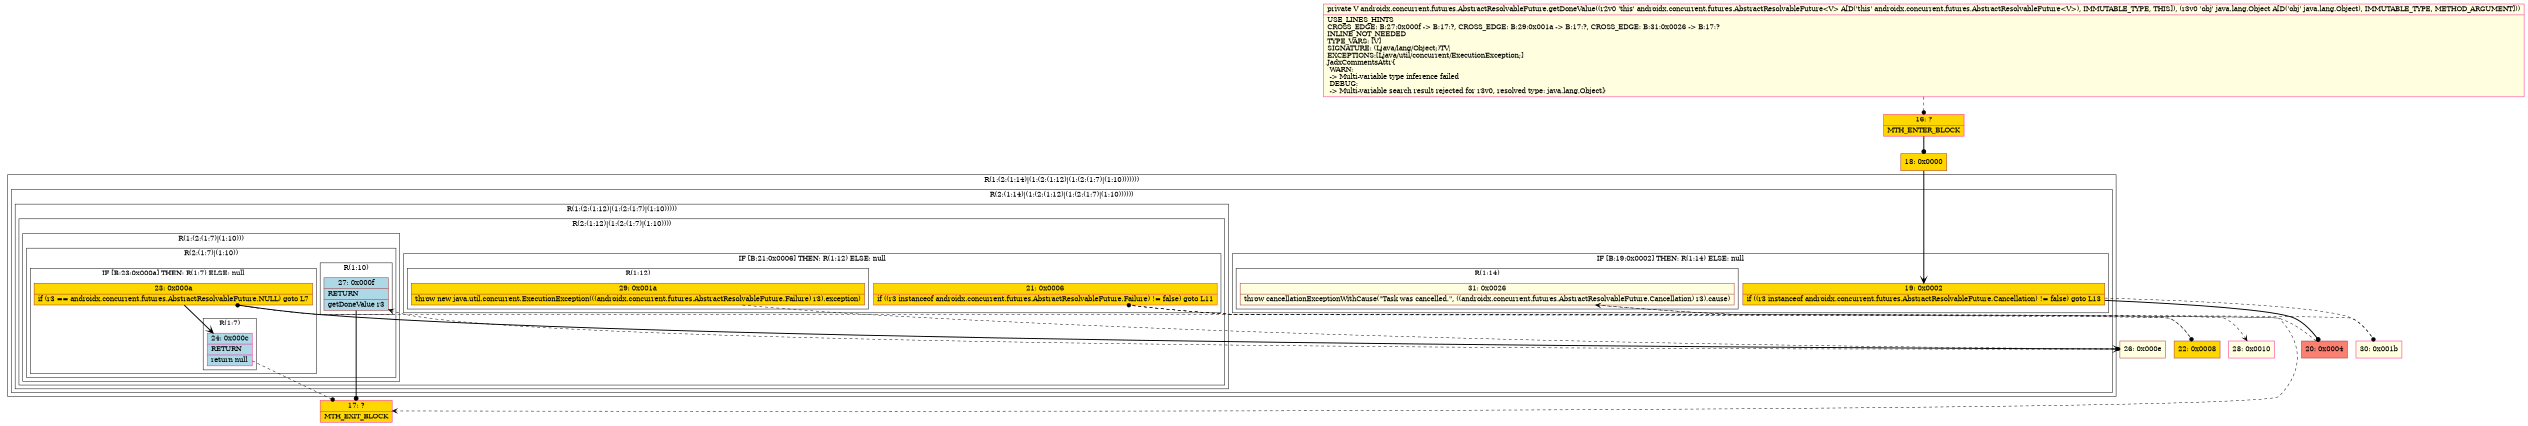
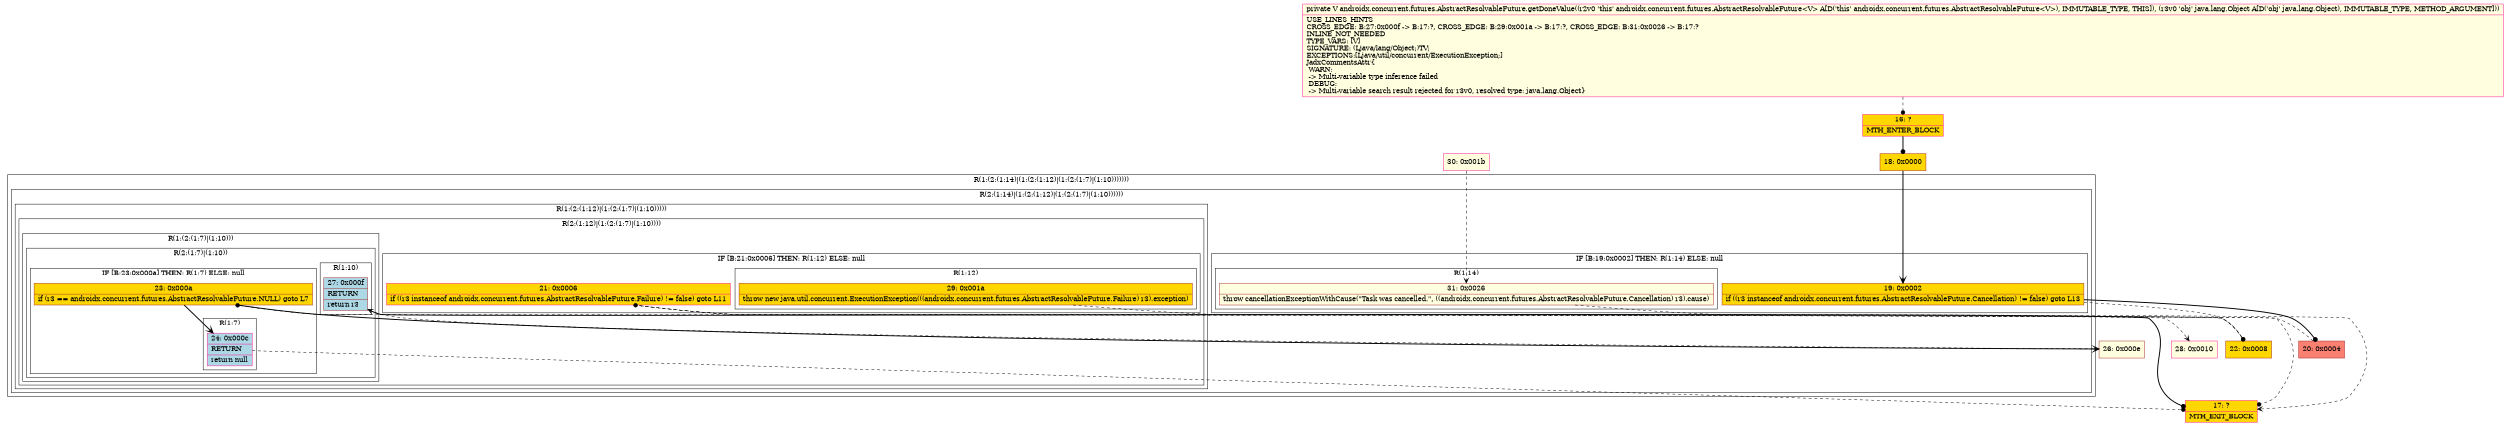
edge "19: 0x0002" -> "30: 0x001b": now "19: 0x0002" -> "22: 0x0008"
node "27: 0x000f": text "getDoneValue r3" -> "return r3"
edge "29: 0x001a" -> "26: 0x000e": now "29: 0x001a" -> "17: ?"
